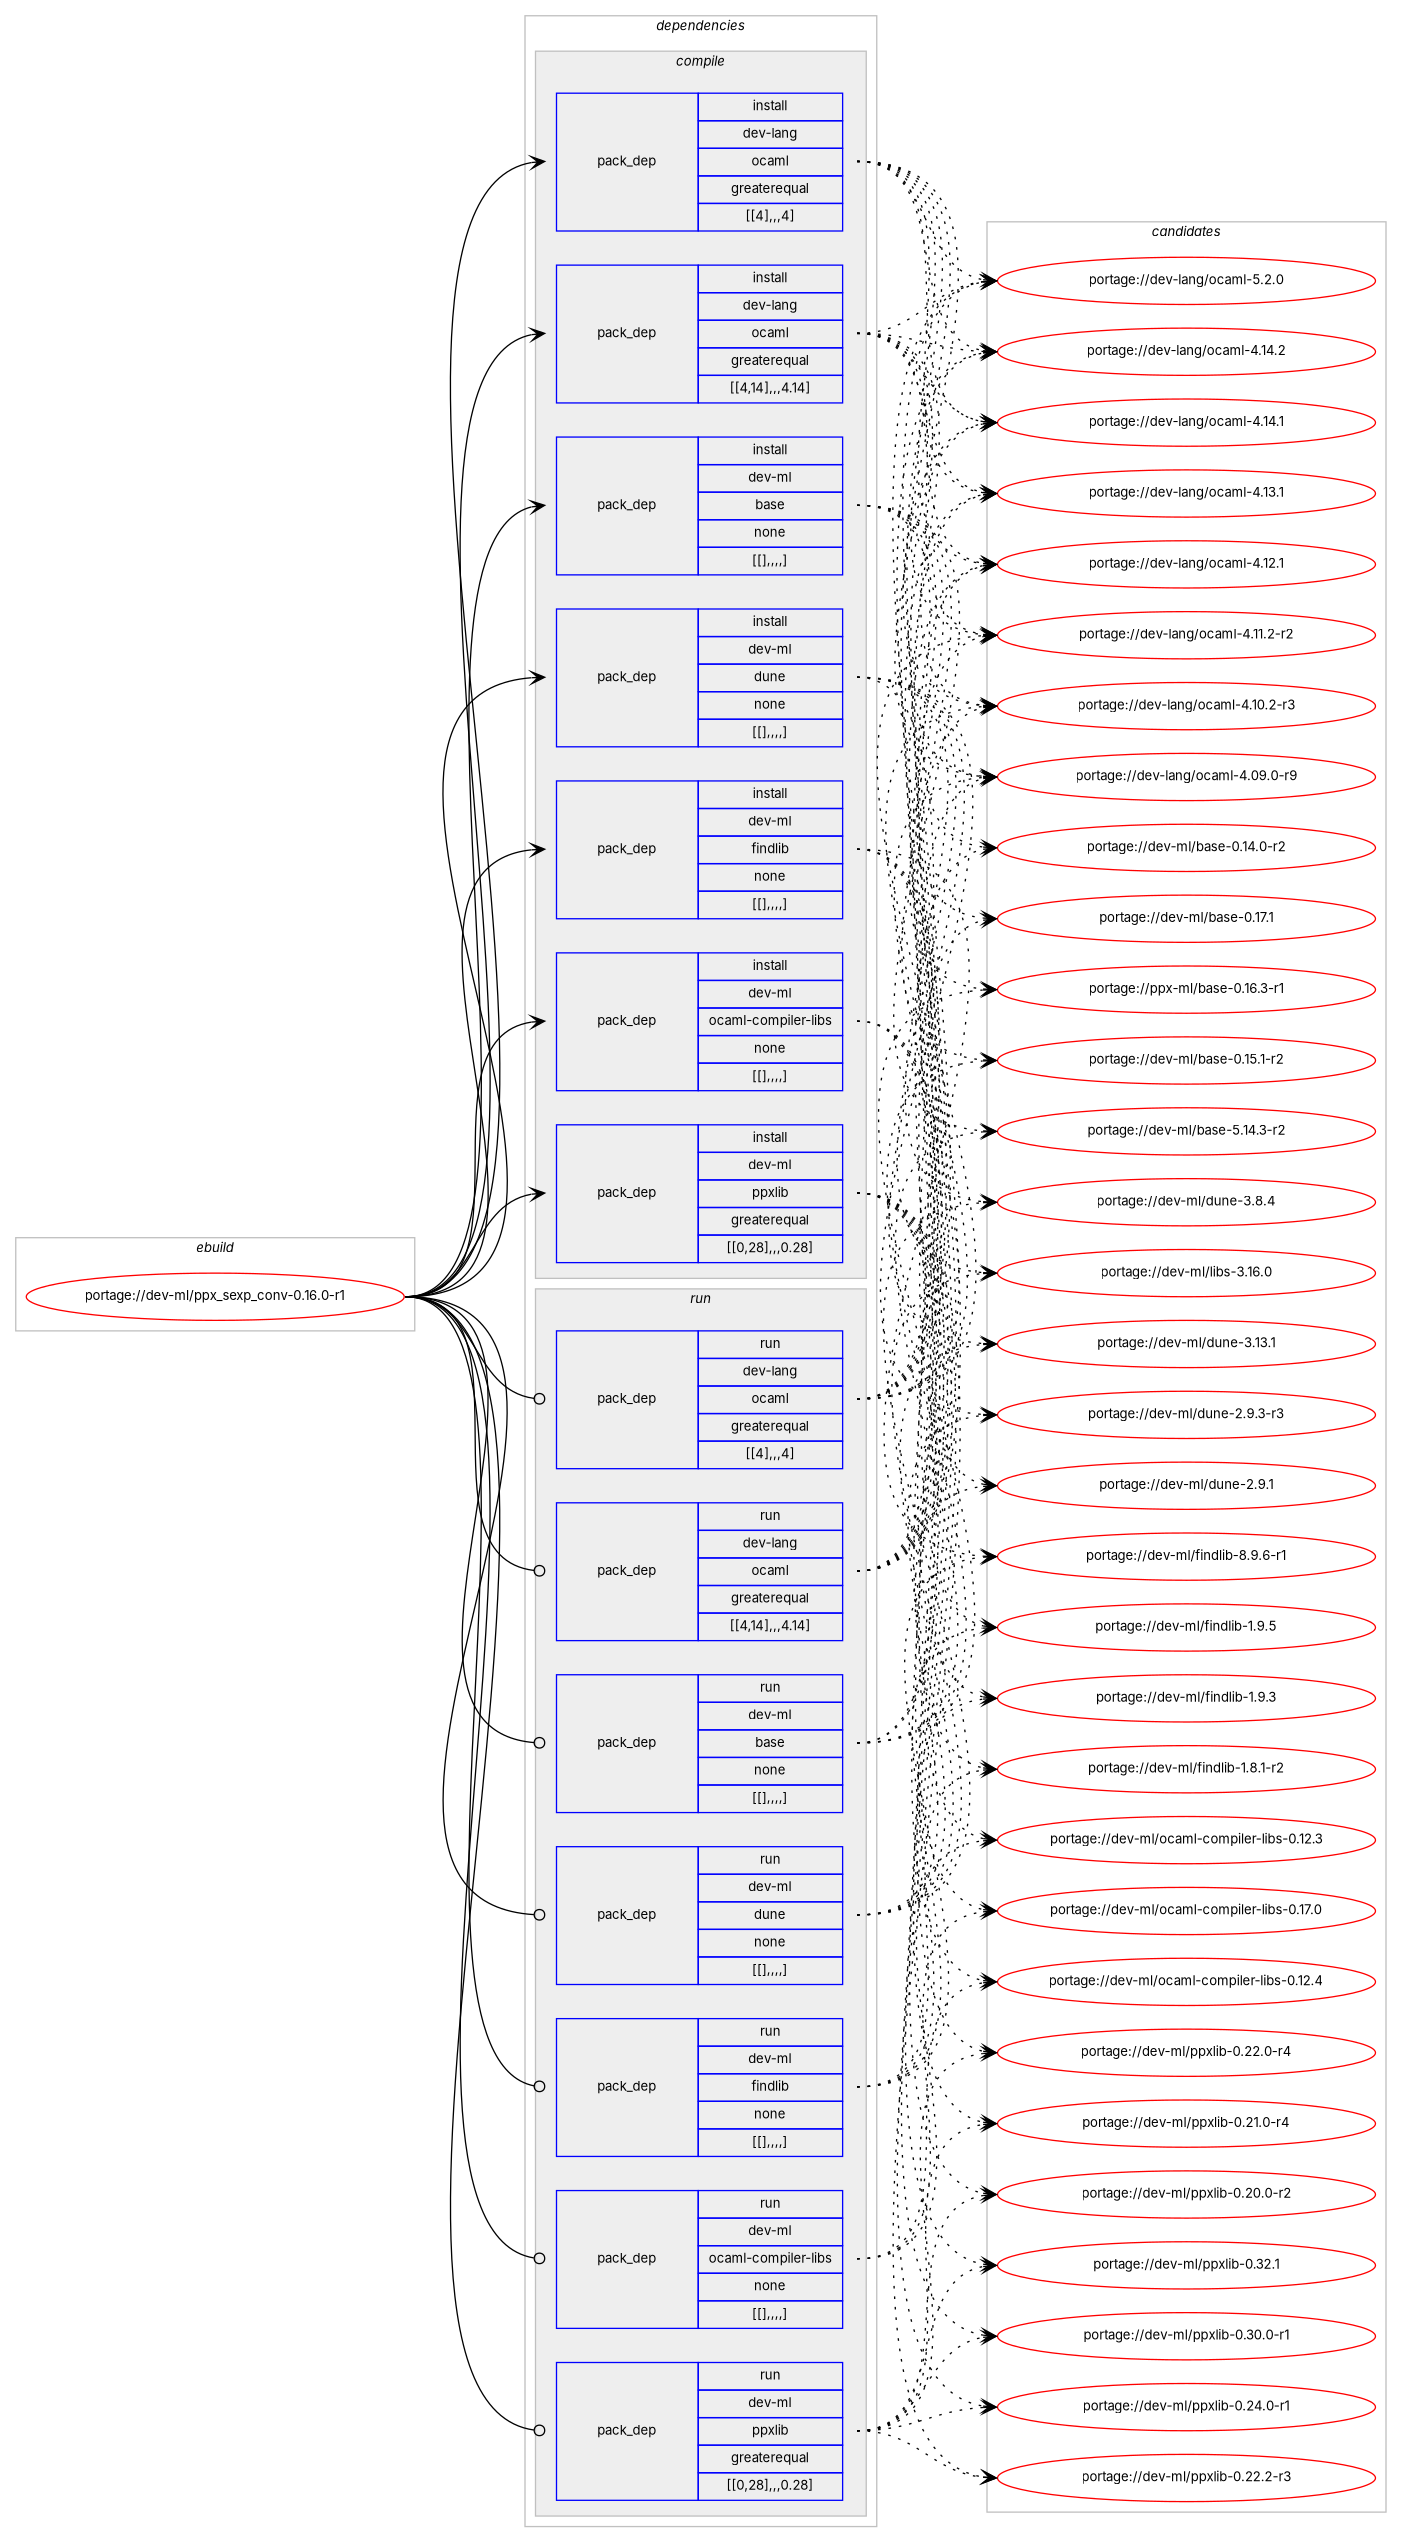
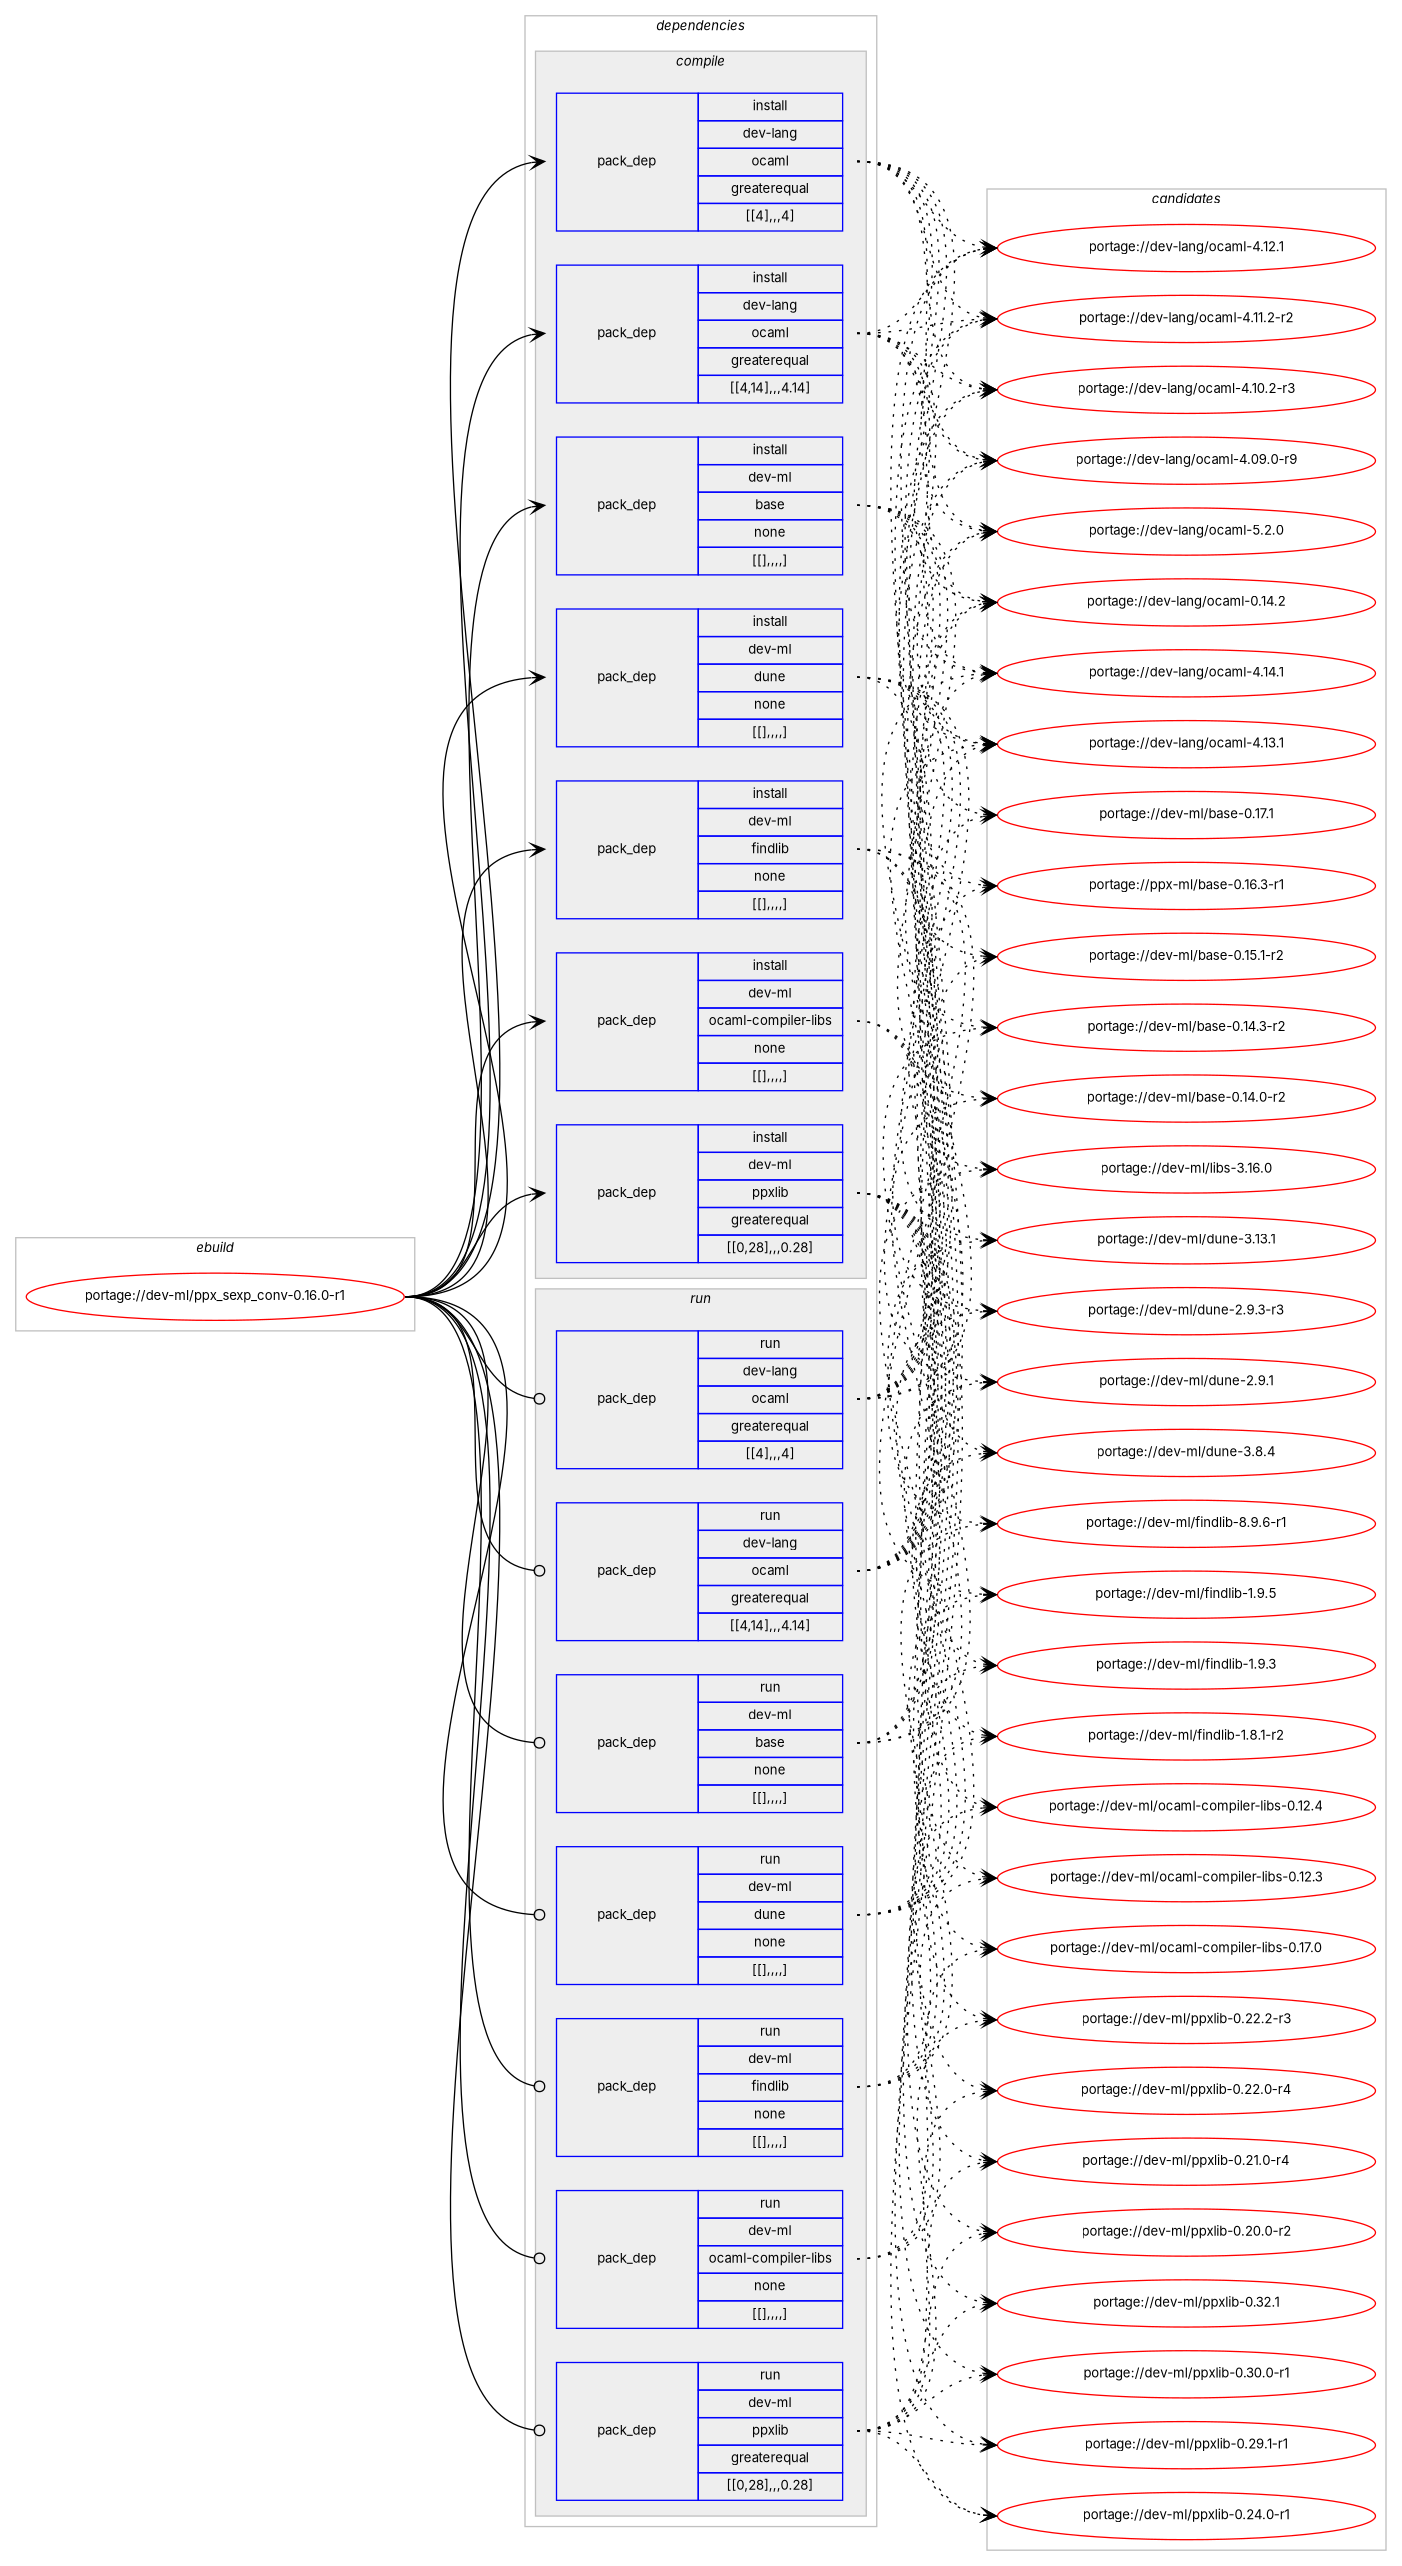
node "portage://dev-lang/ocaml-4.14.2": label "portage://dev-lang/ocaml-4.14.2" -> "portage://dev-lang/ocaml-0.14.2"
node "portage://dev-ml/base-5.14.3-r2": label "portage://dev-ml/base-5.14.3-r2" -> "portage://dev-ml/base-0.14.3-r2"
node "portage://dev-ml/ppxlib-0.29.1-r1": added
